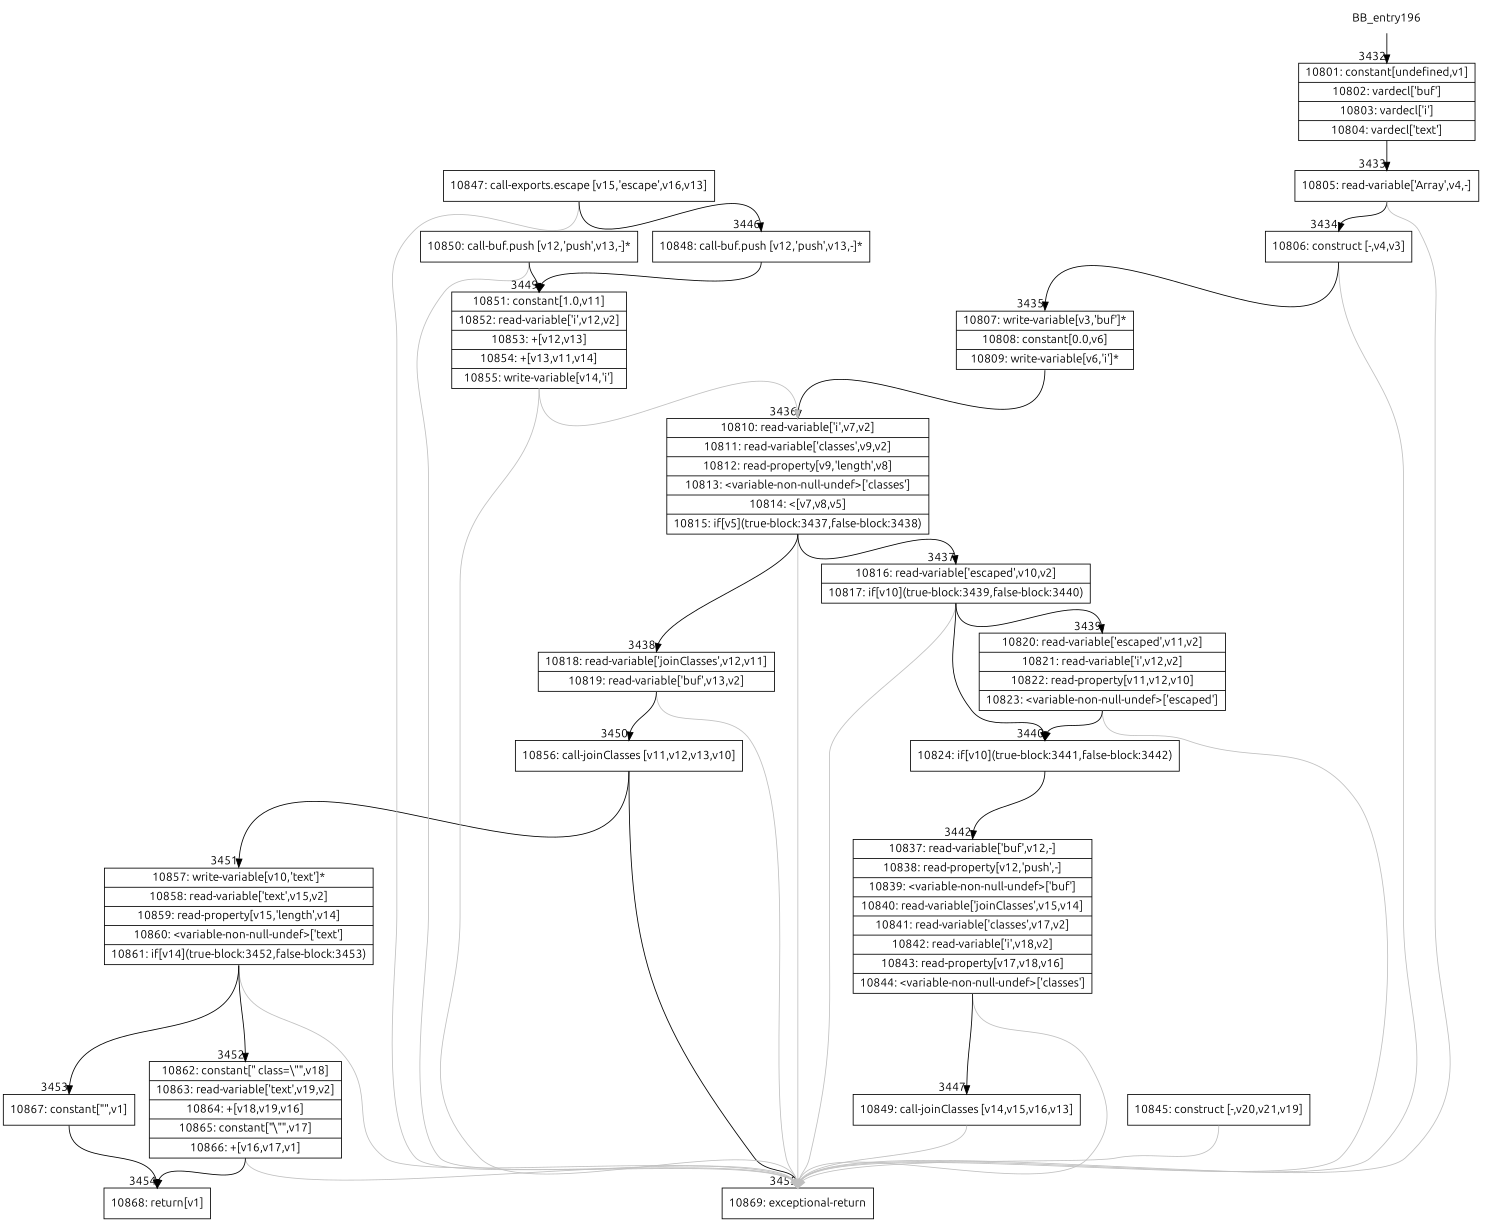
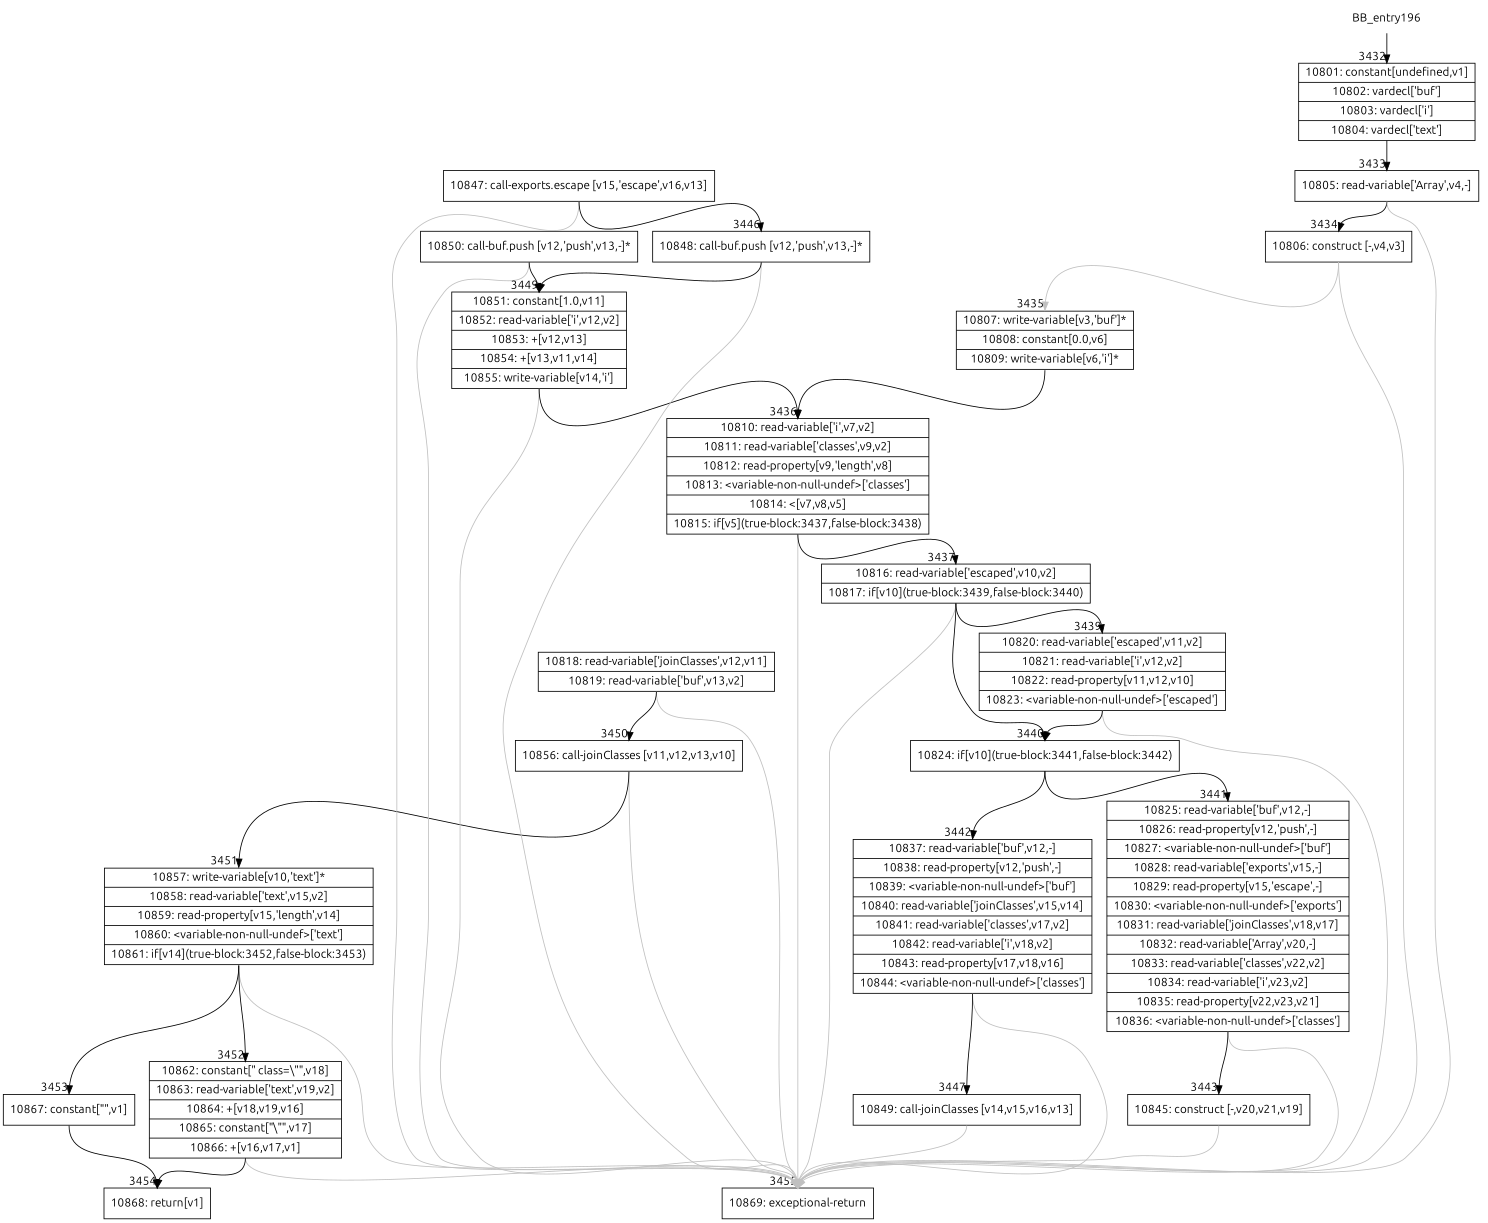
edge "10806: construct [-,v4,v3]" -> "10807: write-variable[v3,'buf']*": color black -> gray
edge "10851: constant[1.0,v11]" -> "10810: read-variable['i',v7,v2]": color gray -> black
edge "10810: read-variable['i',v7,v2]" -> "10818: read-variable['joinClasses',v12,v11]": removed
edge "10848: call-buf.push [v12,'push',v13,-]*" -> "10869: exceptional-return": added
node "10825: read-variable['buf',v12,-]": added
edge "10856: call-joinClasses [v11,v12,v13,v10]" -> "10869: exceptional-return": color black -> gray
